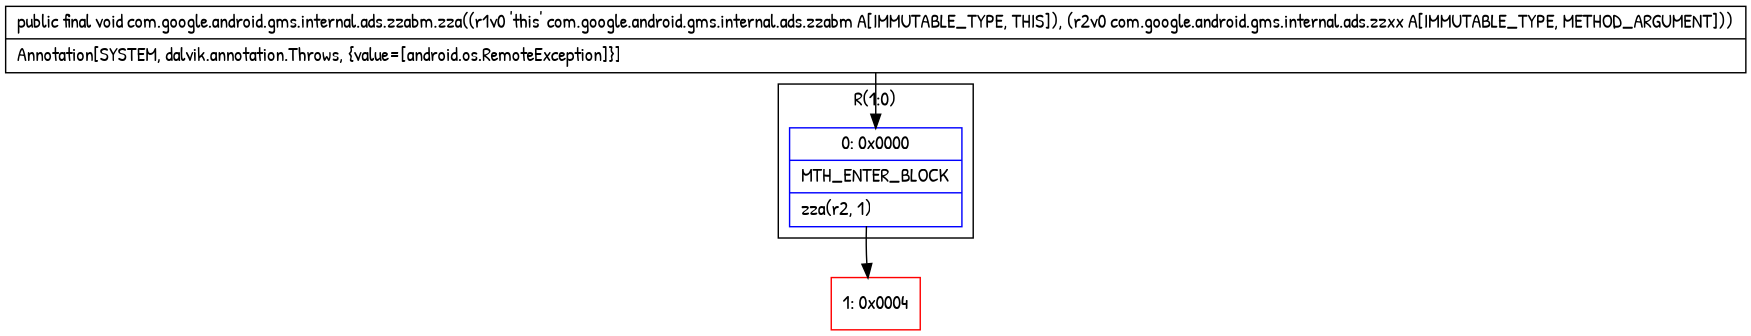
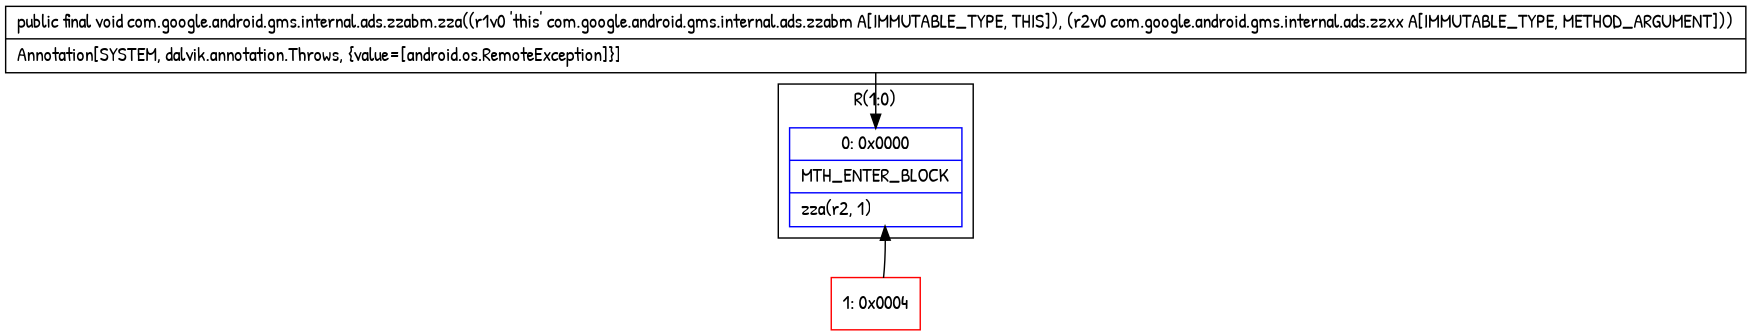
edge "0: 0x0000" -> "1: 0x0004": reversed
